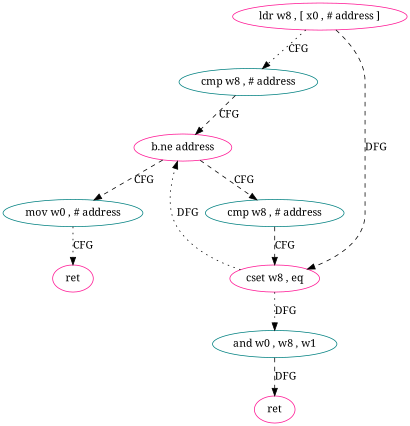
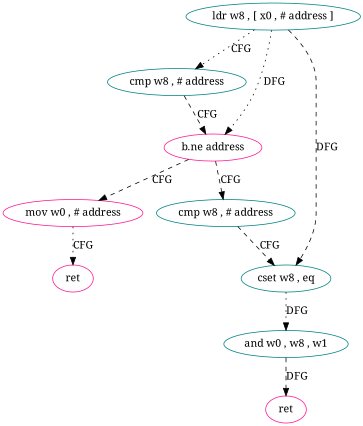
node "ldr w8 , [ x0 , # address ]": color deeppink -> teal
node "mov w0 , # address": color teal -> deeppink
edge "cset w8 , eq" -> "b.ne address": now "ldr w8 , [ x0 , # address ]" -> "b.ne address"
node "cset w8 , eq": color deeppink -> teal
